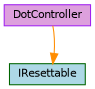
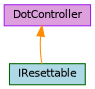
edge "DotController" -> "IResettable": reversed
